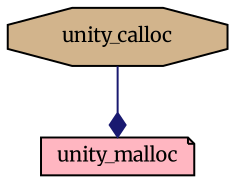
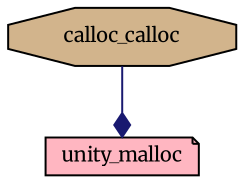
node "unity_calloc": label "unity_calloc" -> "calloc_calloc"
